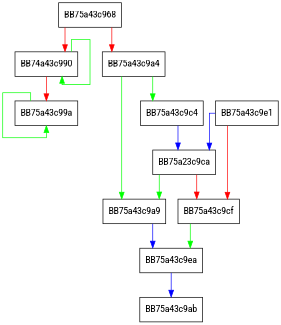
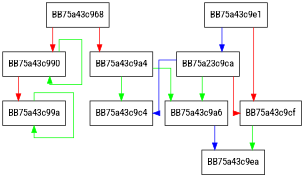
node "BB74a43c990": label "BB74a43c990" -> "BB75a43c990"
edge "BB75a43c9c4" -> "BB75a23c9ca": reversed
node "BB75a43c9a9": label "BB75a43c9a9" -> "BB75a43c9a6"
node "BB75a43c9ab": removed
